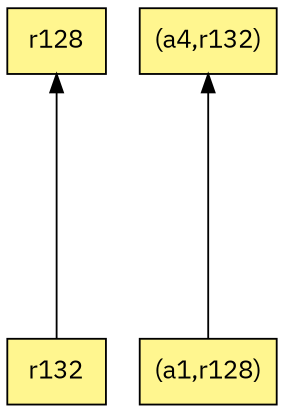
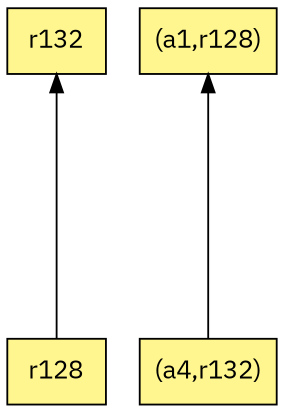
edge "r132" -> "r128": reversed
edge "(a1,r128)" -> "(a4,r132)": reversed
